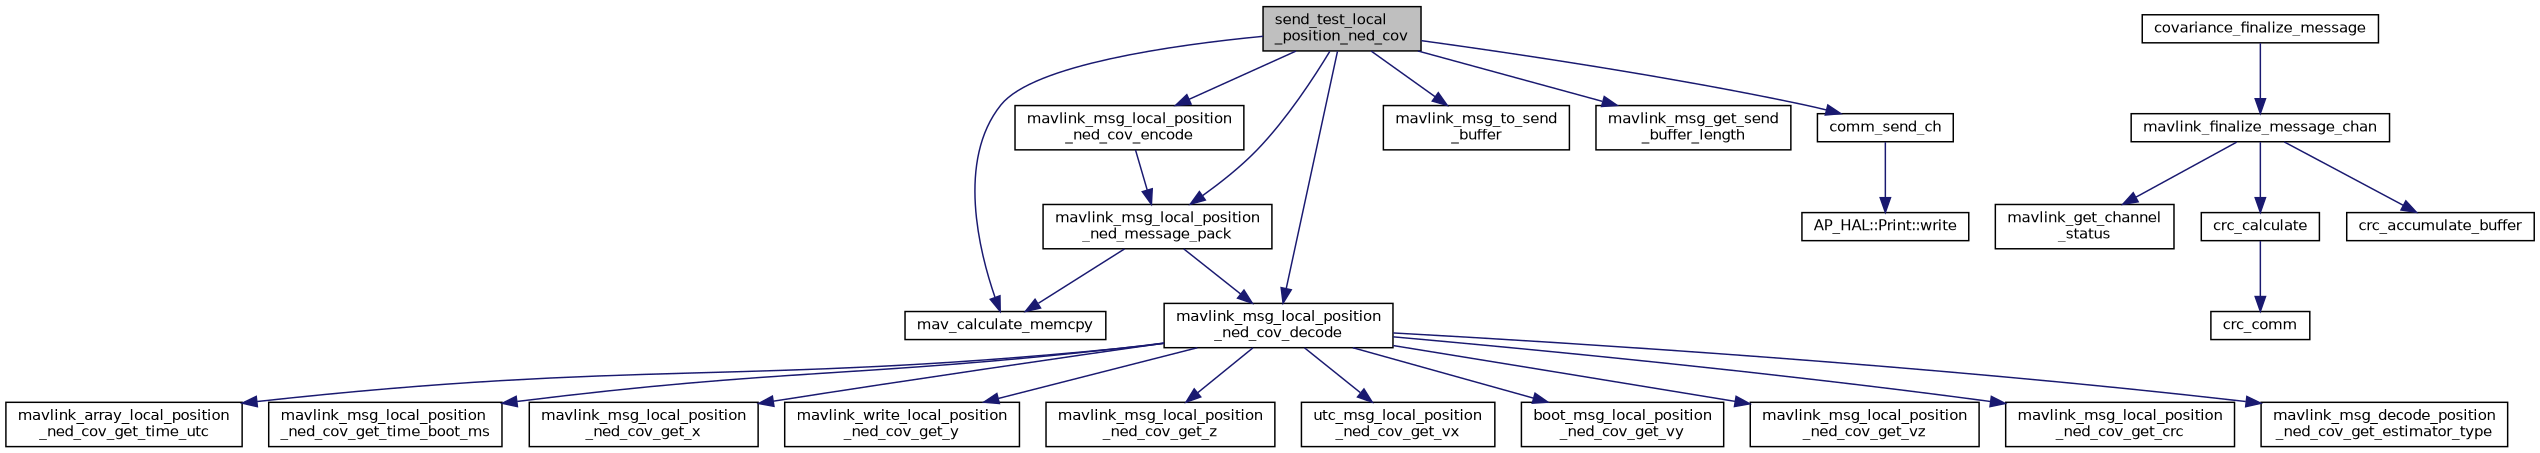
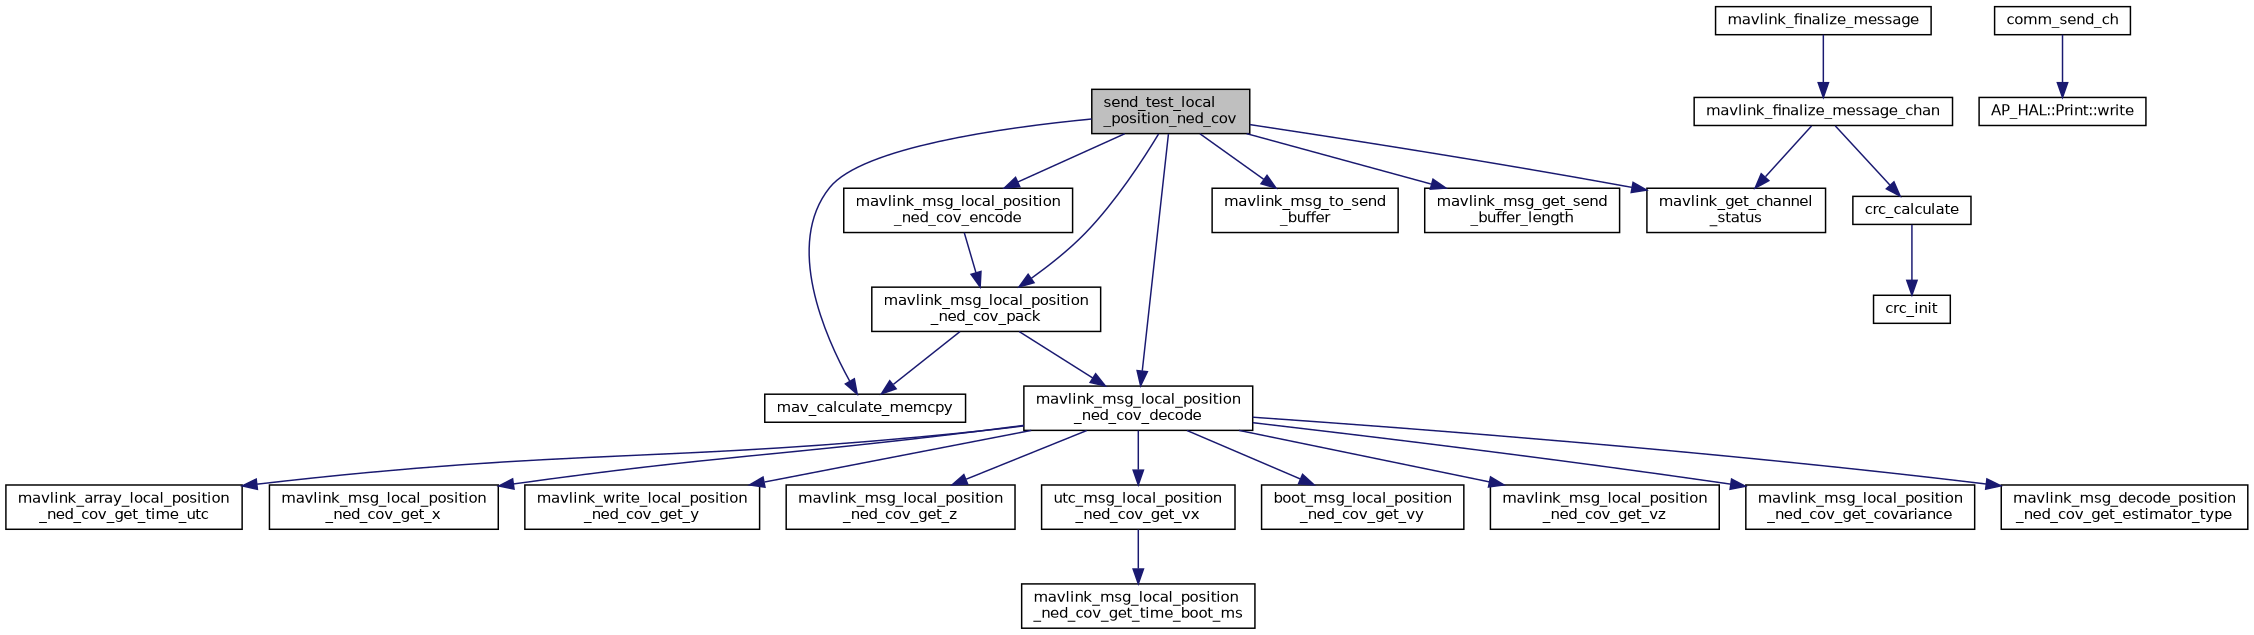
node "covariance_finalize_message": label "covariance_finalize_message" -> "mavlink_finalize_message"
edge "send_test_local _position_ned_cov" -> "comm_send_ch": now "send_test_local _position_ned_cov" -> "mavlink_get_channel _status"
node "mavlink_msg_local_position _ned_message_pack": label "mavlink_msg_local_position _ned_message_pack" -> "mavlink_msg_local_position _ned_cov_pack"
node "crc_accumulate_buffer": removed
node "crc_comm": label "crc_comm" -> "crc_init"
edge "mavlink_msg_local_position _ned_cov_decode" -> "mavlink_msg_local_position _ned_cov_get_time_boot_ms": now "utc_msg_local_position _ned_cov_get_vx" -> "mavlink_msg_local_position _ned_cov_get_time_boot_ms"
node "mavlink_msg_local_position _ned_cov_get_crc": label "mavlink_msg_local_position _ned_cov_get_crc" -> "mavlink_msg_local_position _ned_cov_get_covariance"
